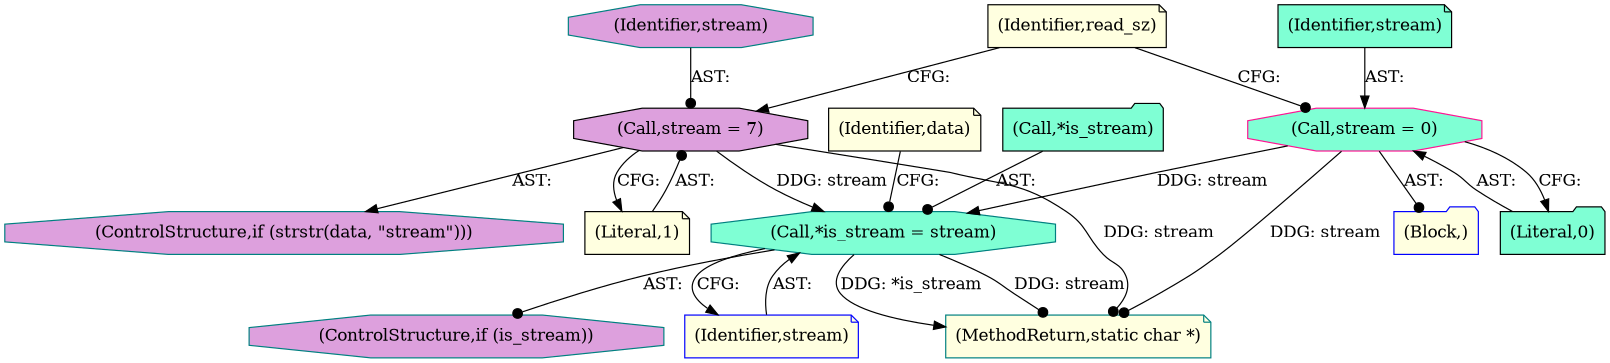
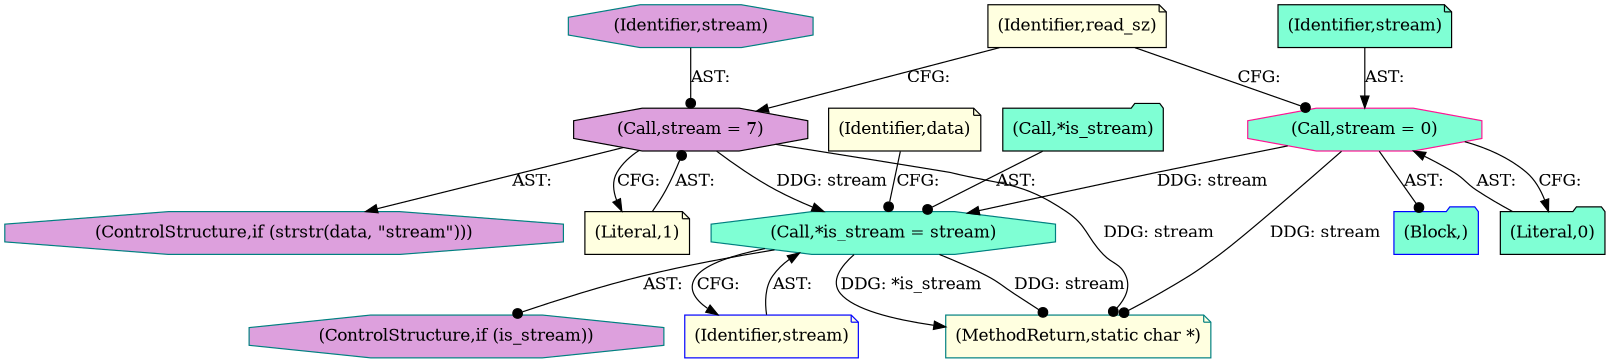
node "(Block,)": fillcolor lightyellow -> aquamarine
